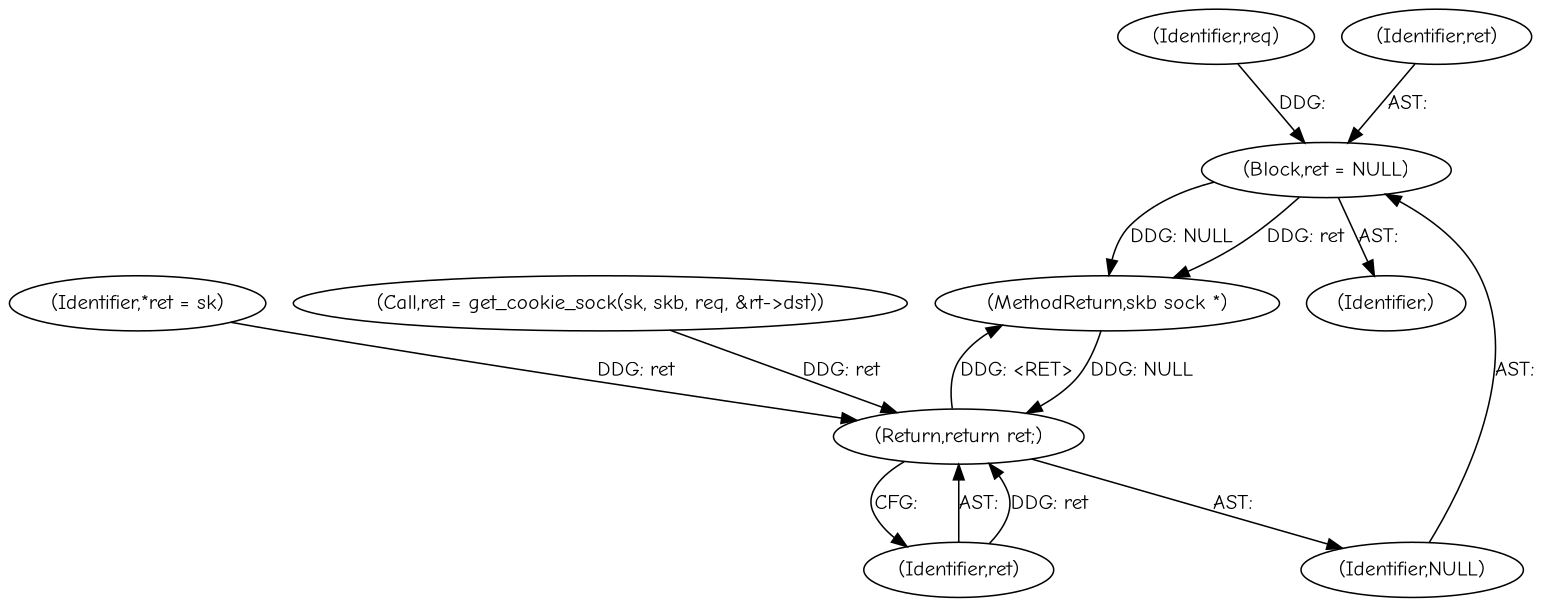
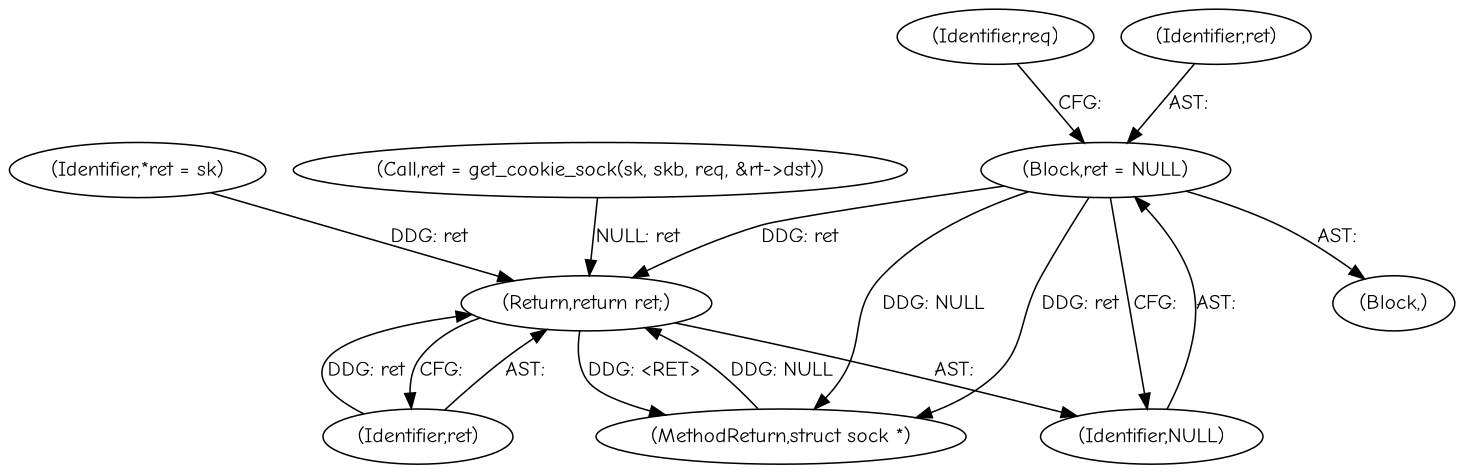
edge "(Identifier,req)" -> "(Block,ret = NULL)": label "DDG: " -> "CFG: "
edge "(Block,ret = NULL)" -> "(Return,return ret;)": added, label "DDG: ret"
edge "(Block,ret = NULL)" -> "(Identifier,NULL)": added, label "CFG:"
node "(MethodReturn,skb sock *)": label "(MethodReturn,skb sock *)" -> "(MethodReturn,struct sock *)"
node "(Identifier,)": label "(Identifier,)" -> "(Block,)"
edge "(Call,ret = get_cookie_sock(sk, skb, req, &rt->dst))" -> "(Return,return ret;)": label "DDG: ret" -> "NULL: ret"
